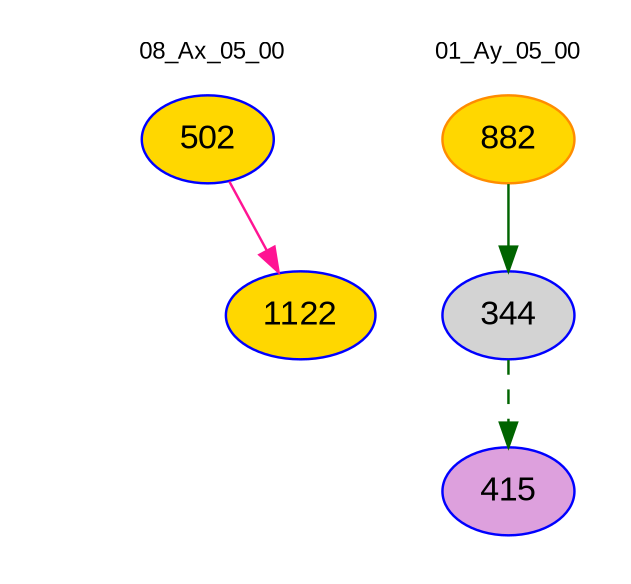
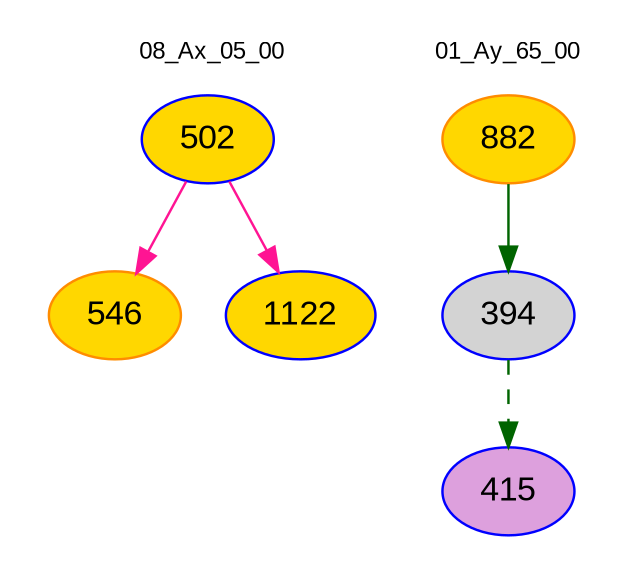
cluster "01_Ay_05_00": label "01_Ay_05_00" -> "01_Ay_65_00"
node "546": added
node "344": label "344" -> "394"
